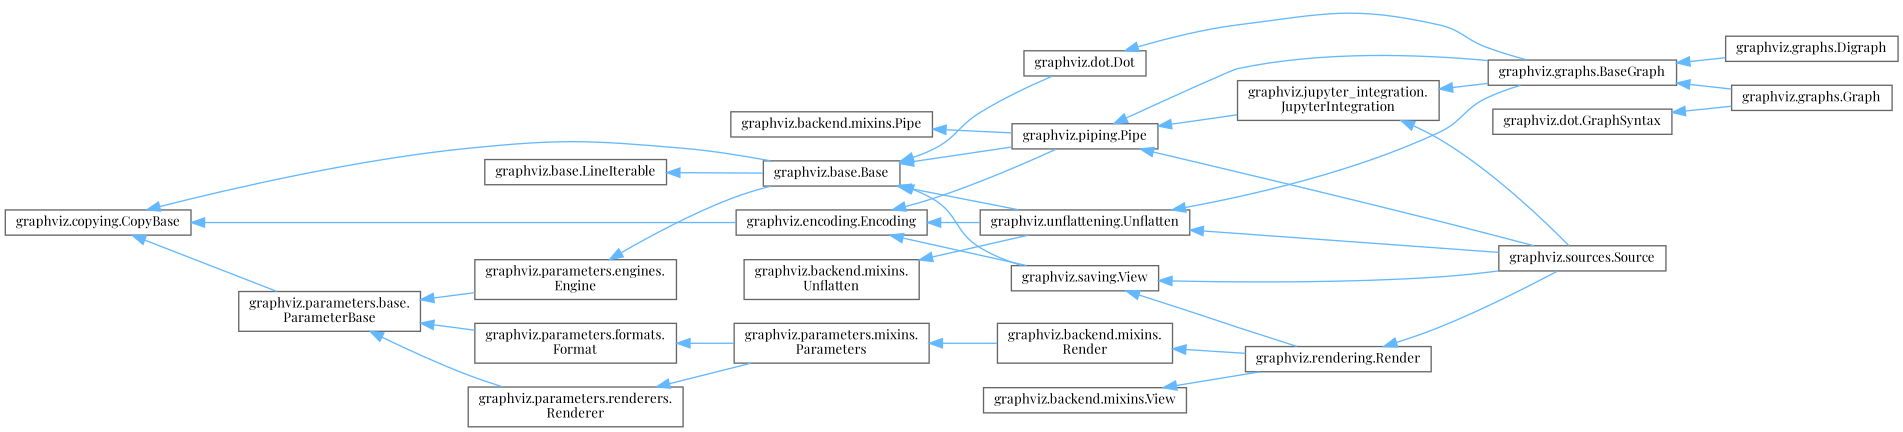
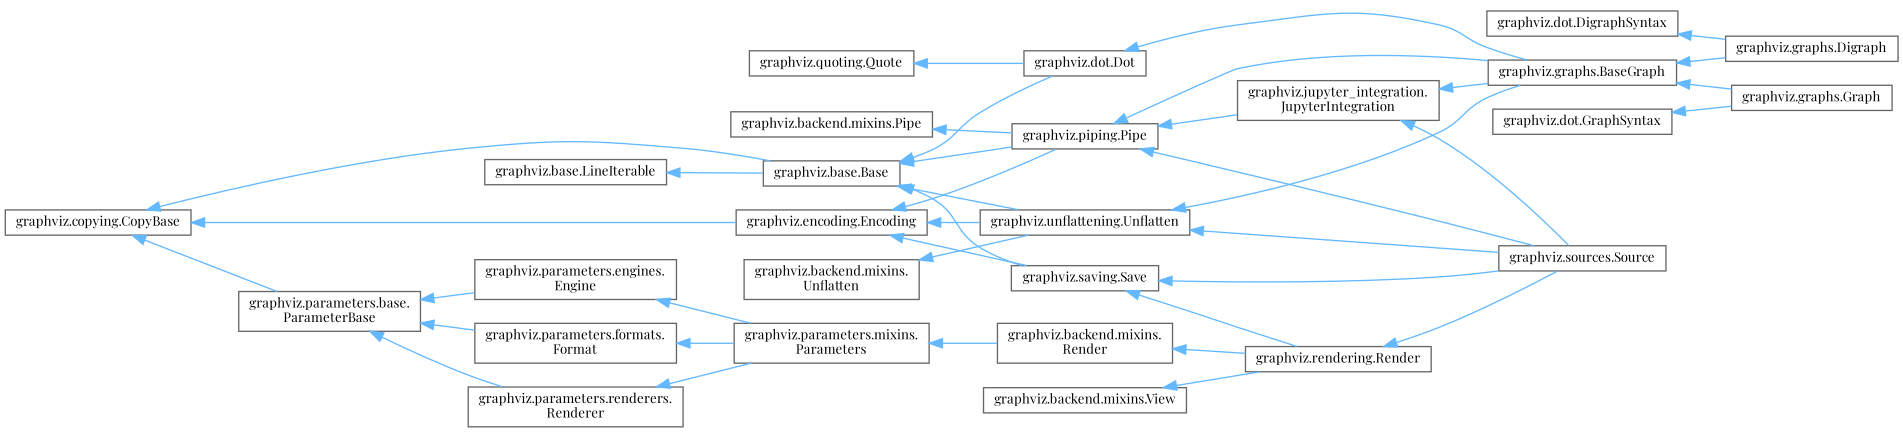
node "graphviz.dot.DigraphSyntax": added
node "graphviz.quoting.Quote": added
edge "graphviz.base.Base" -> "graphviz.parameters.engines. Engine": now "graphviz.parameters.mixins. Parameters" -> "graphviz.parameters.engines. Engine"
node "graphviz.saving.View": label "graphviz.saving.View" -> "graphviz.saving.Save"
